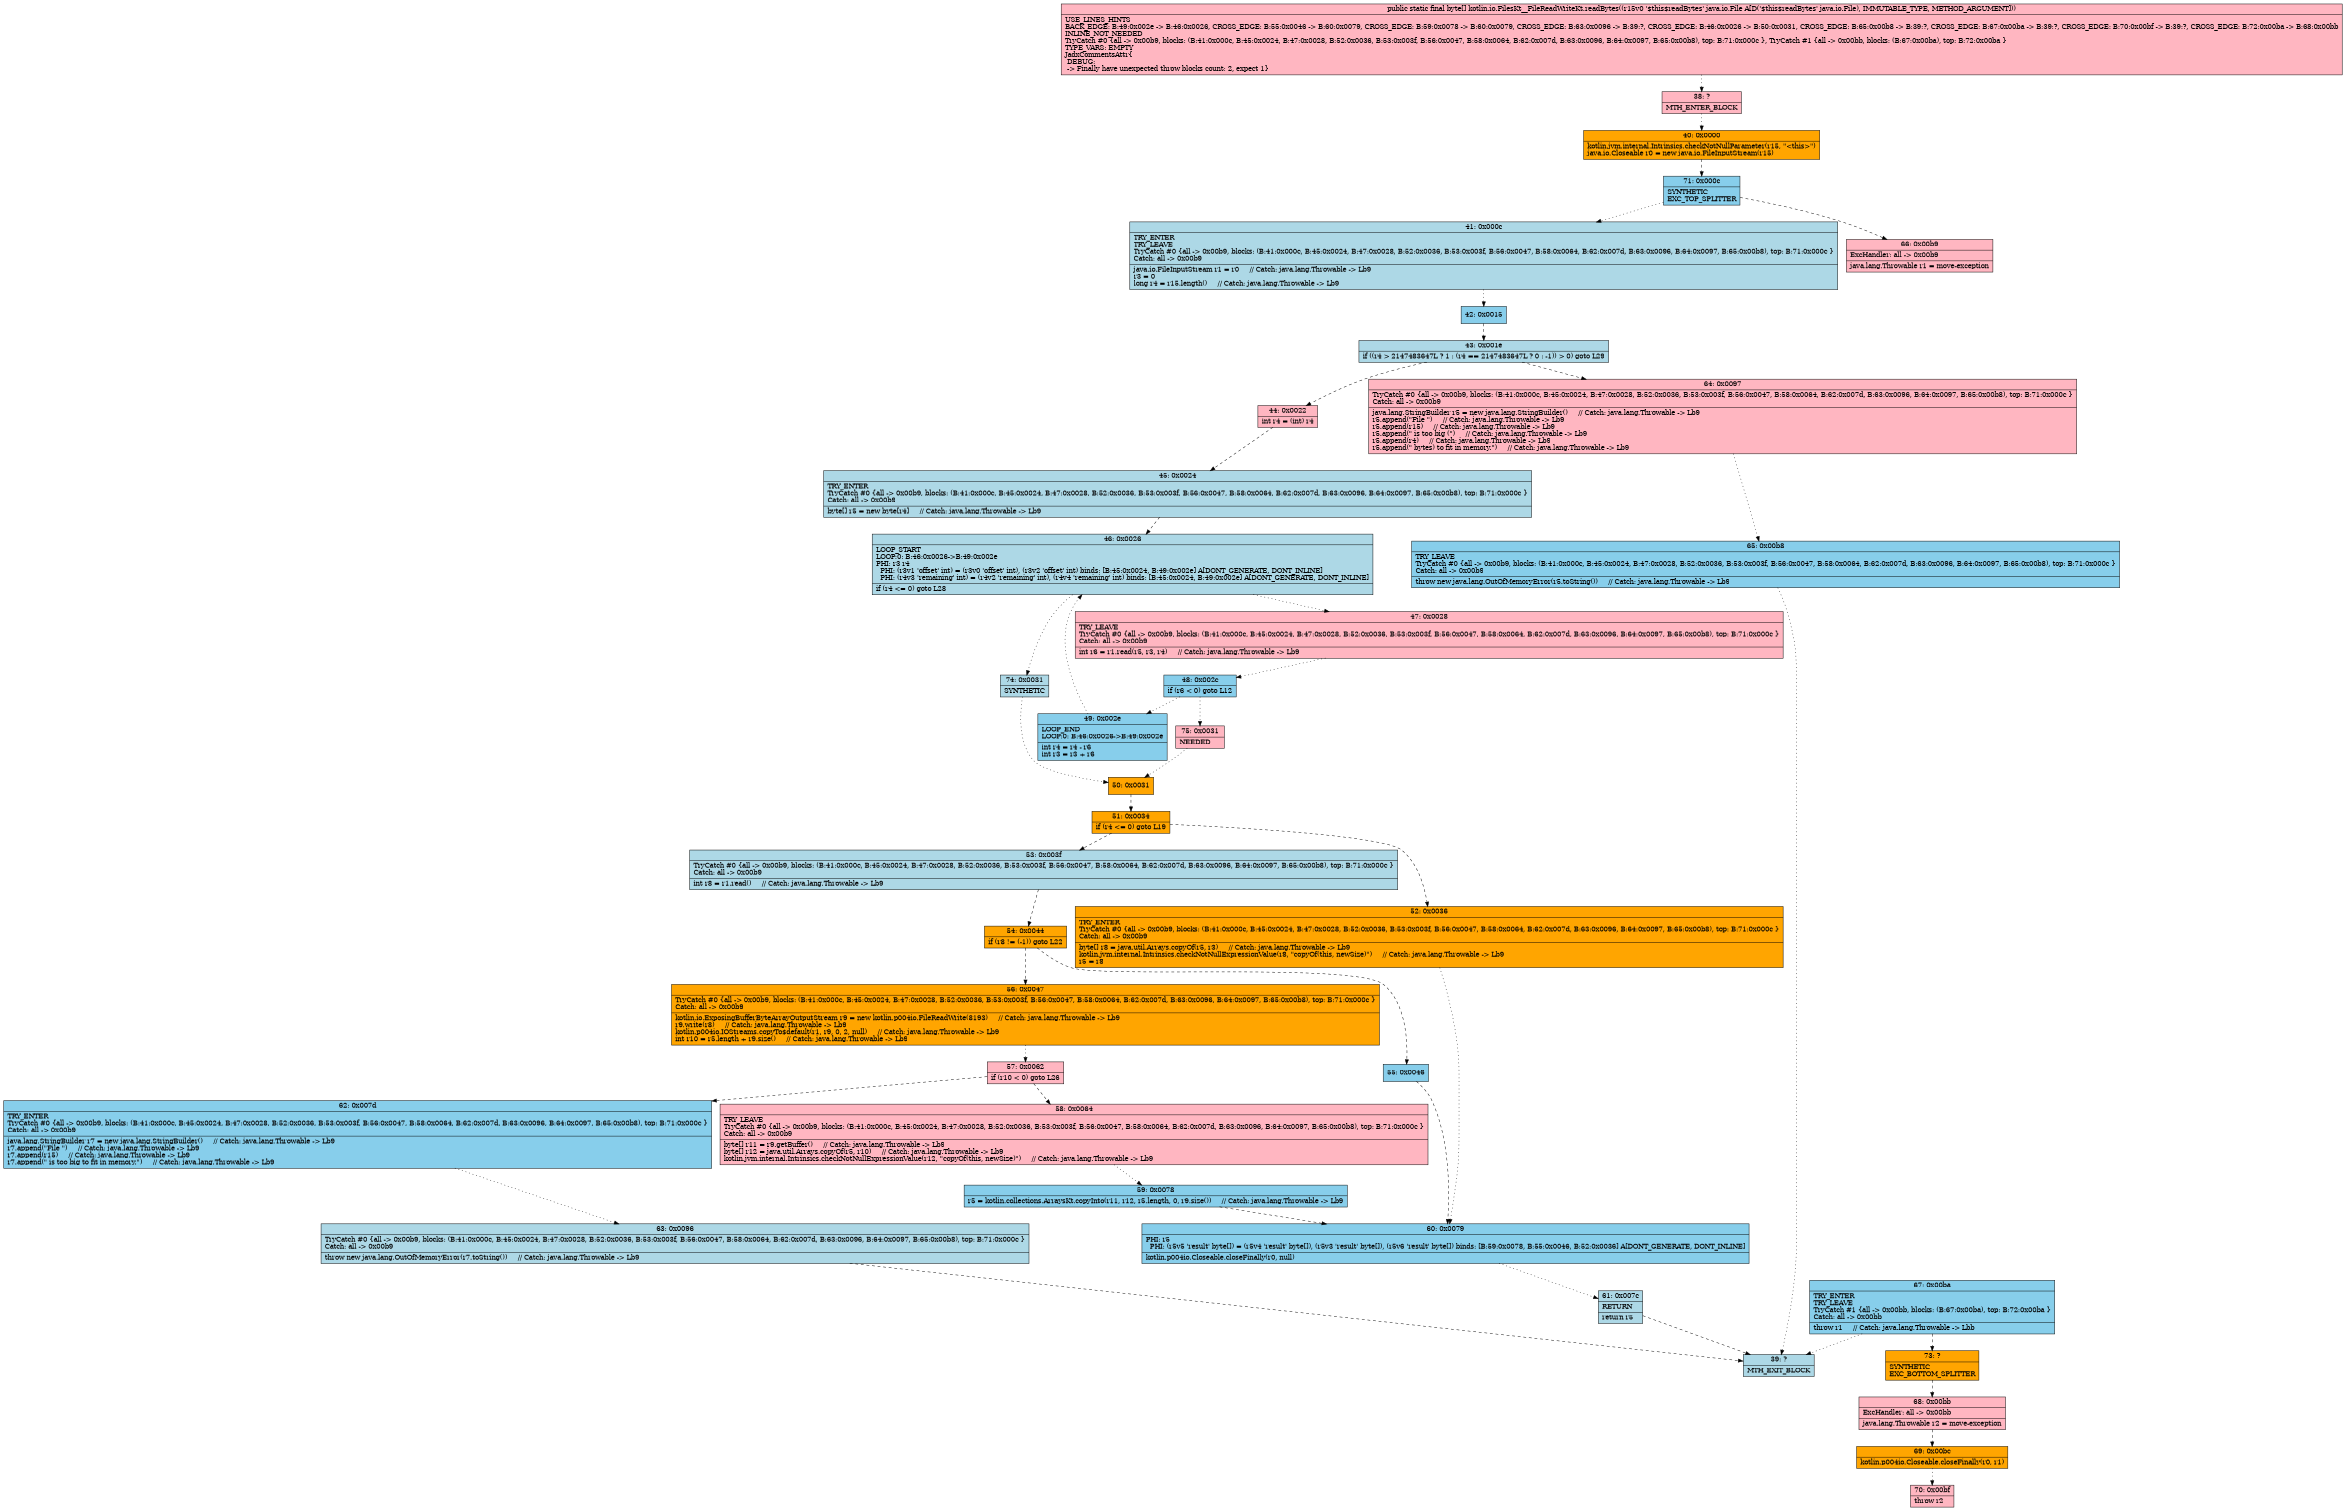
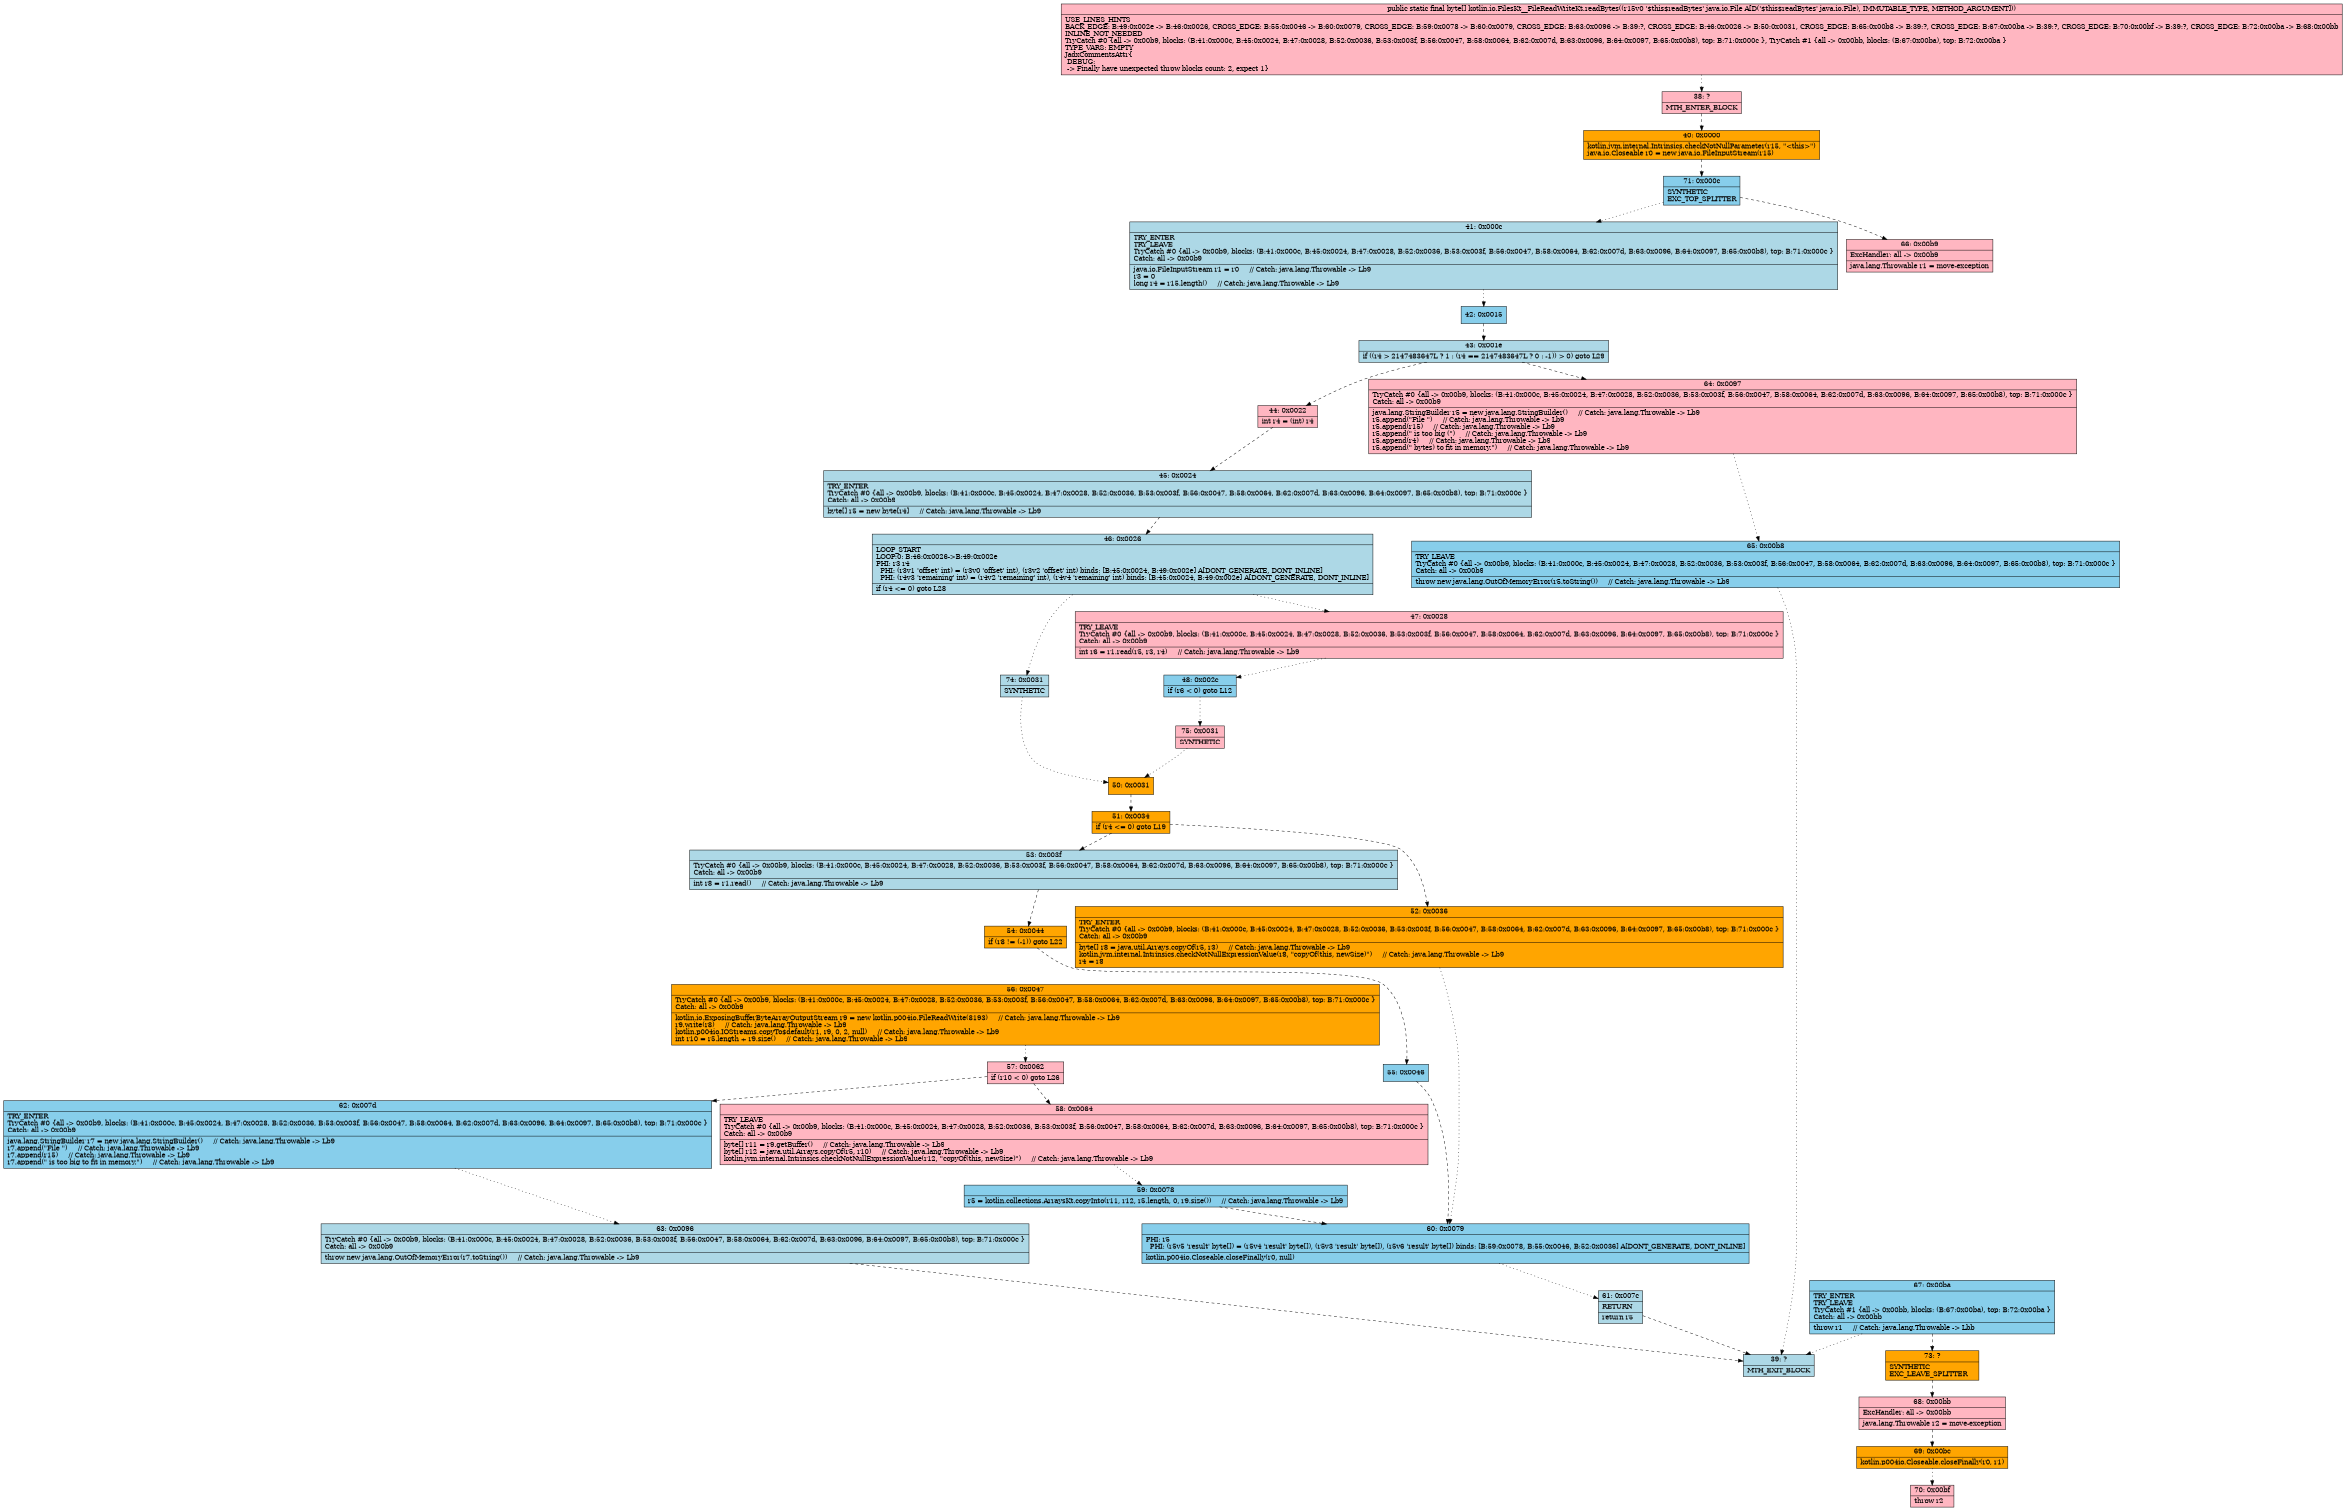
edge "38: ?" -> "40: 0x0000": style dotted -> dashed
node "49: 0x002e": removed
node "75: 0x0031": text "NEEDED" -> "SYNTHETIC"
node "52: 0x0036": text "r5 = r8" -> "r4 = r8"
edge "54: 0x0044" -> "56: 0x0047": removed
node "73: ?": text "EXC_BOTTOM_SPLITTER" -> "EXC_LEAVE_SPLITTER"
